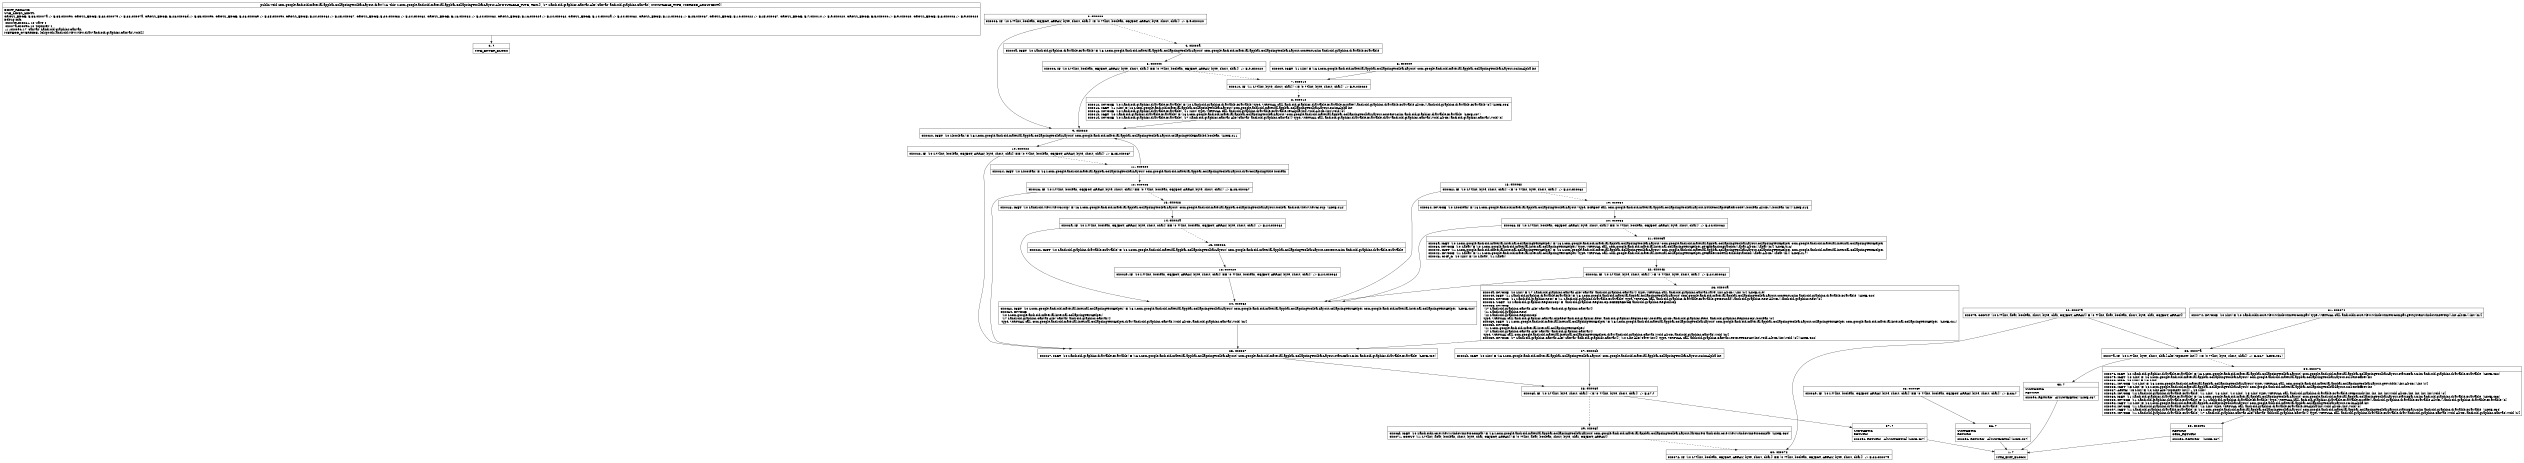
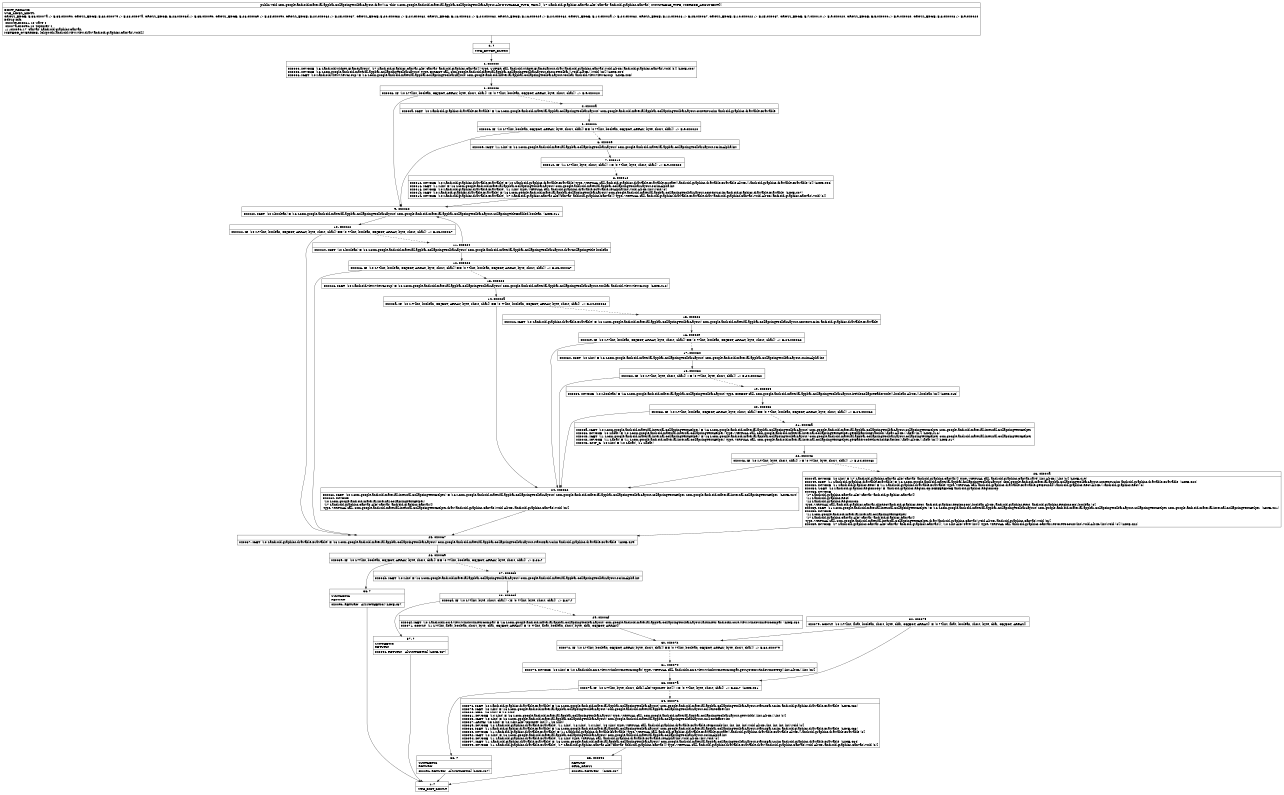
node "2: 0x0000": added
edge "5: 0x000c" -> "7: 0x0010": now "5: 0x000c" -> "6: 0x000e"
node "17: 0x0030": added
edge "25: 0x0067" -> "28: 0x006d": now "25: 0x0067" -> "26: 0x0069"
node "35: 0x009c": text "ORIG_RETURN" -> "ORIG_CROSS"
edge "29: 0x006f" -> "30: 0x0072": style dashed -> solid
node "1: ?": text "MTH_EXIT_BLOCK" -> "MTH_EXIT_CONST"
edge "26: 0x0069" -> "27: 0x006b": added
edge "30: 0x0072" -> "31: 0x0074": added
